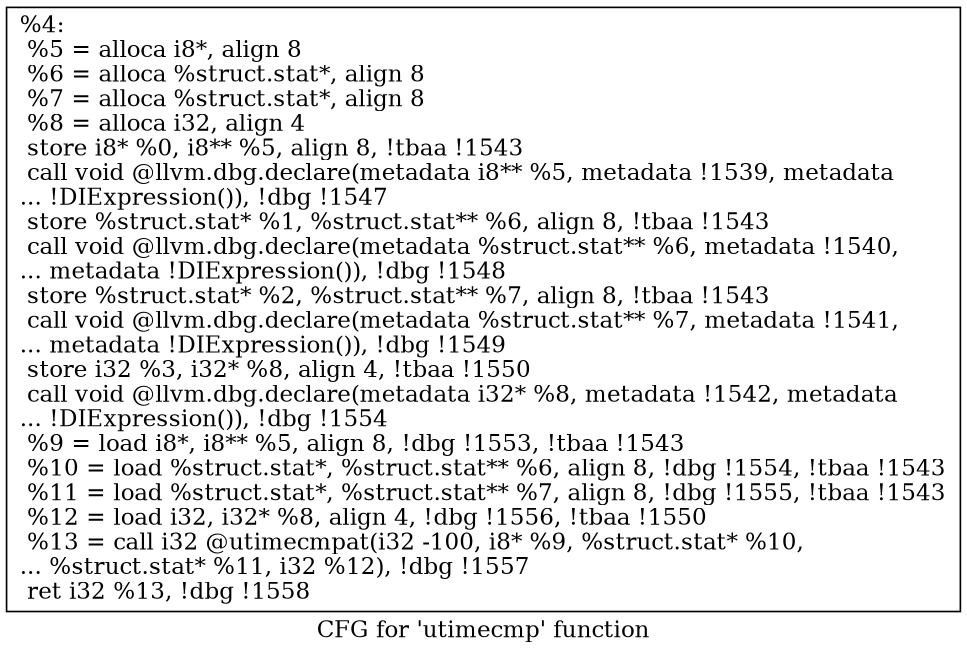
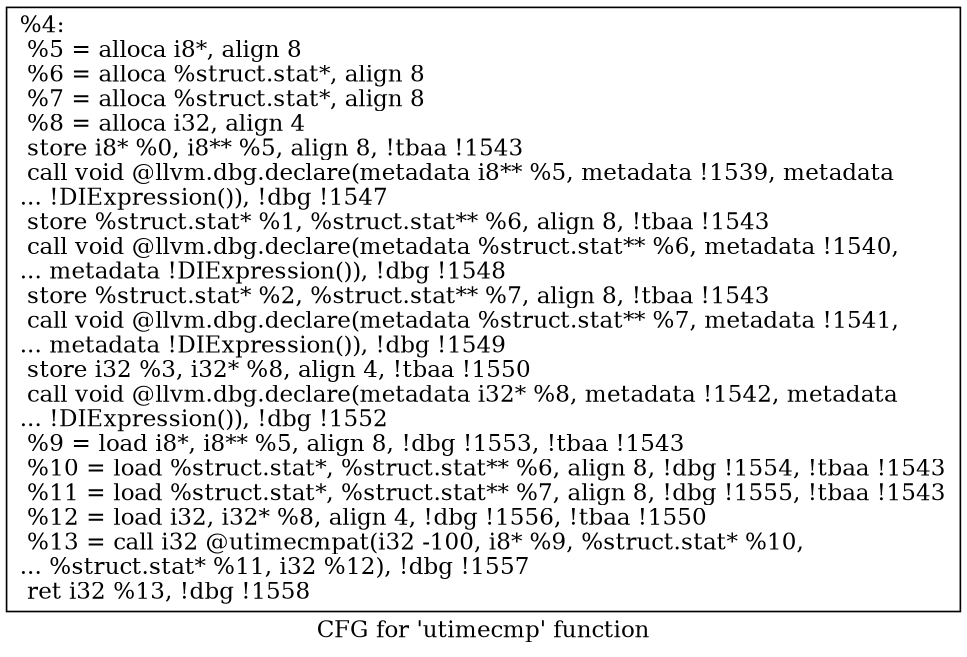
node "%4:": text "... !DIExpression()), !dbg !1554" -> "... !DIExpression()), !dbg !1552"
